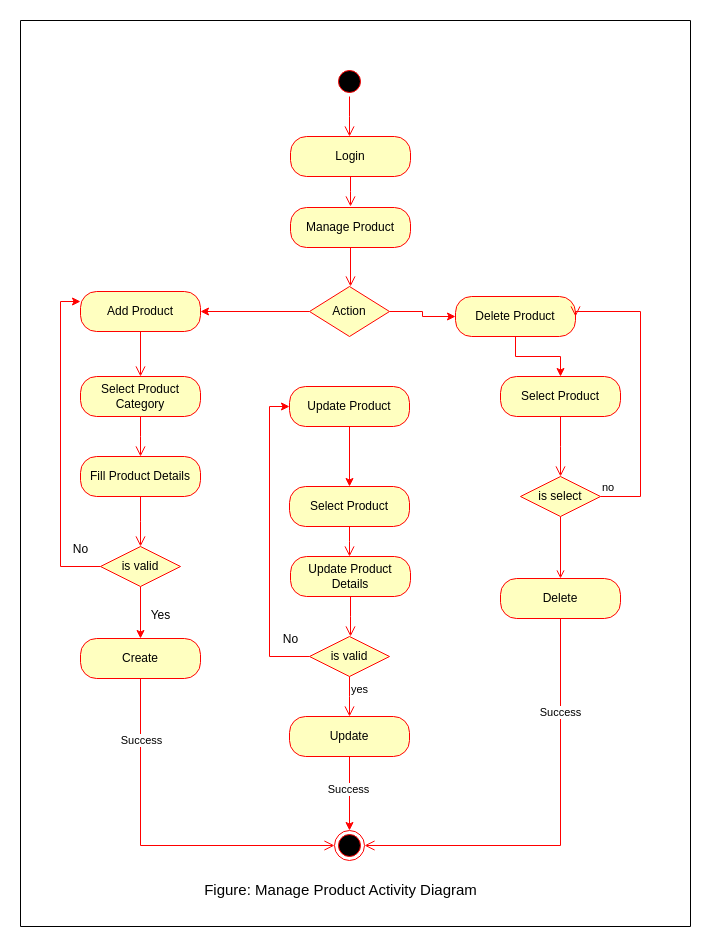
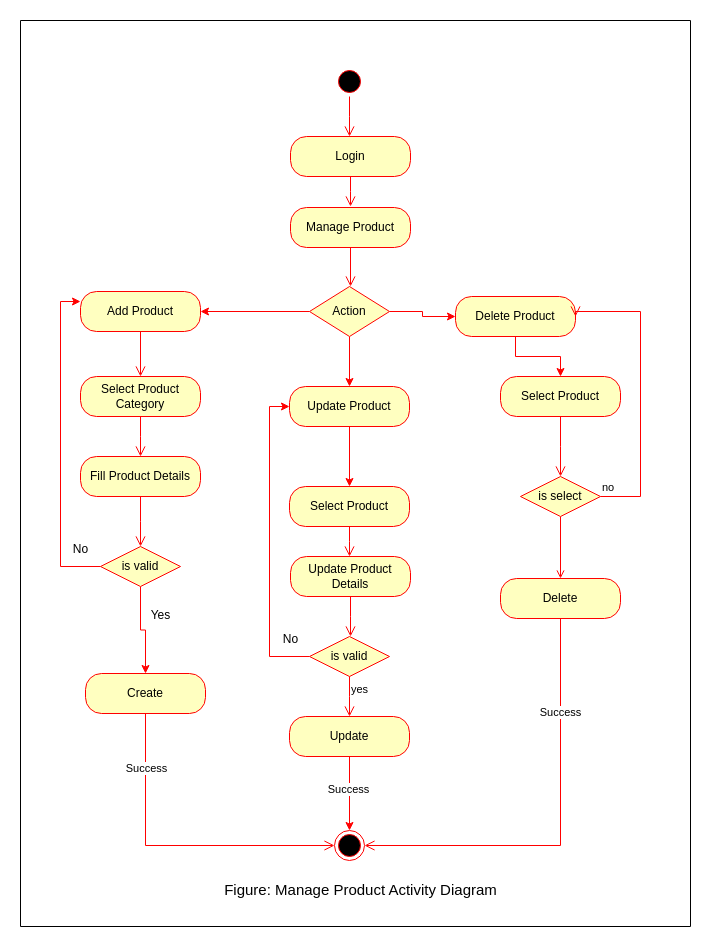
edge "Action" -> "Update Product": added
node "Create": moved (141, 659) -> (146, 694)
node "Figure: Manage Product Activity Diagram": moved (341, 890) -> (361, 890)
